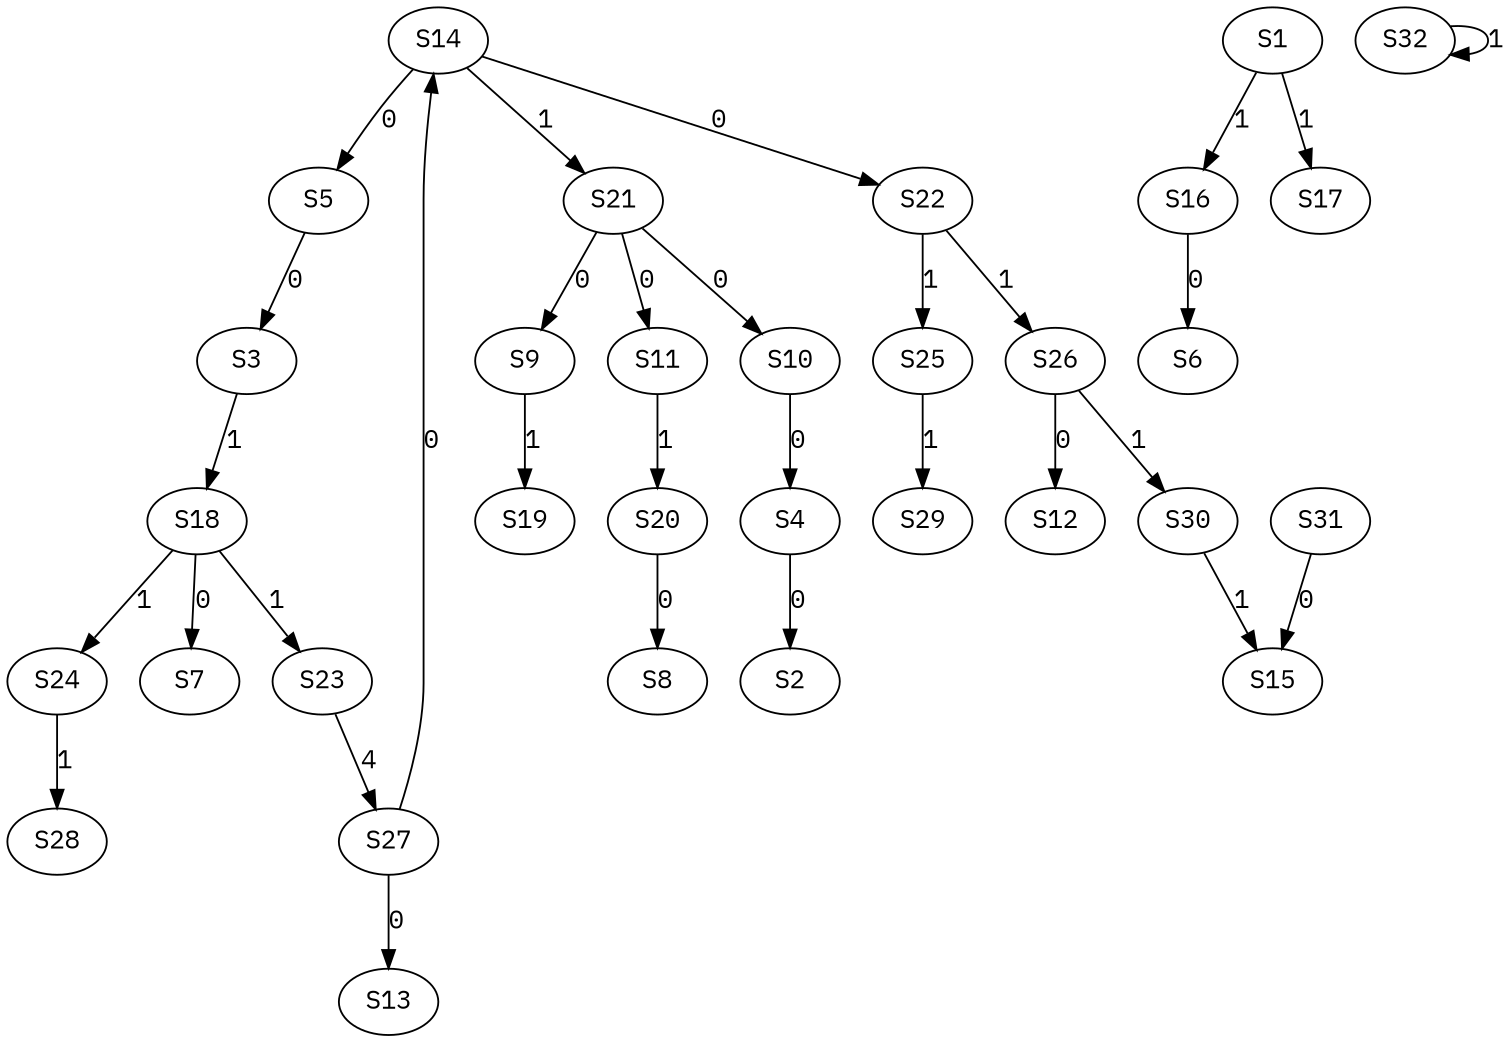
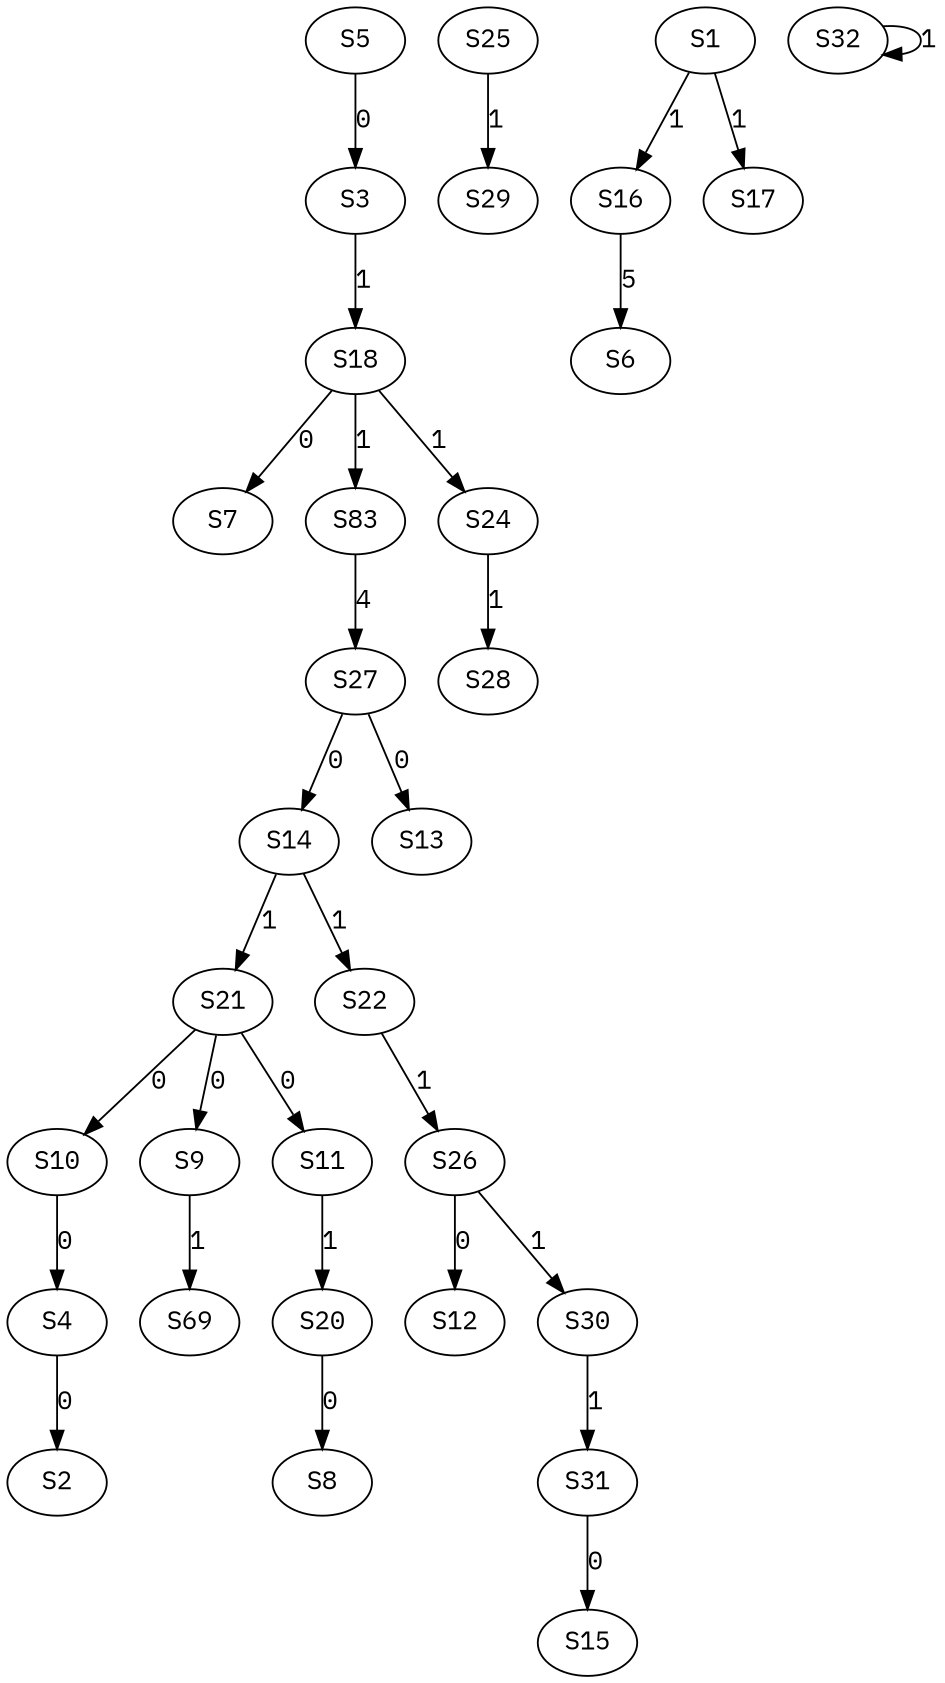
edge "S14" -> "S5": removed, label "0"
edge "S14" -> "S22": label "0" -> "1"
edge "S22" -> "S25": removed, label "1"
edge "S16" -> "S6": label "0" -> "5"
node "S19": label "S19" -> "S69"
edge "S30" -> "S15": now "S30" -> "S31"
node "S23": label "S23" -> "S83"
